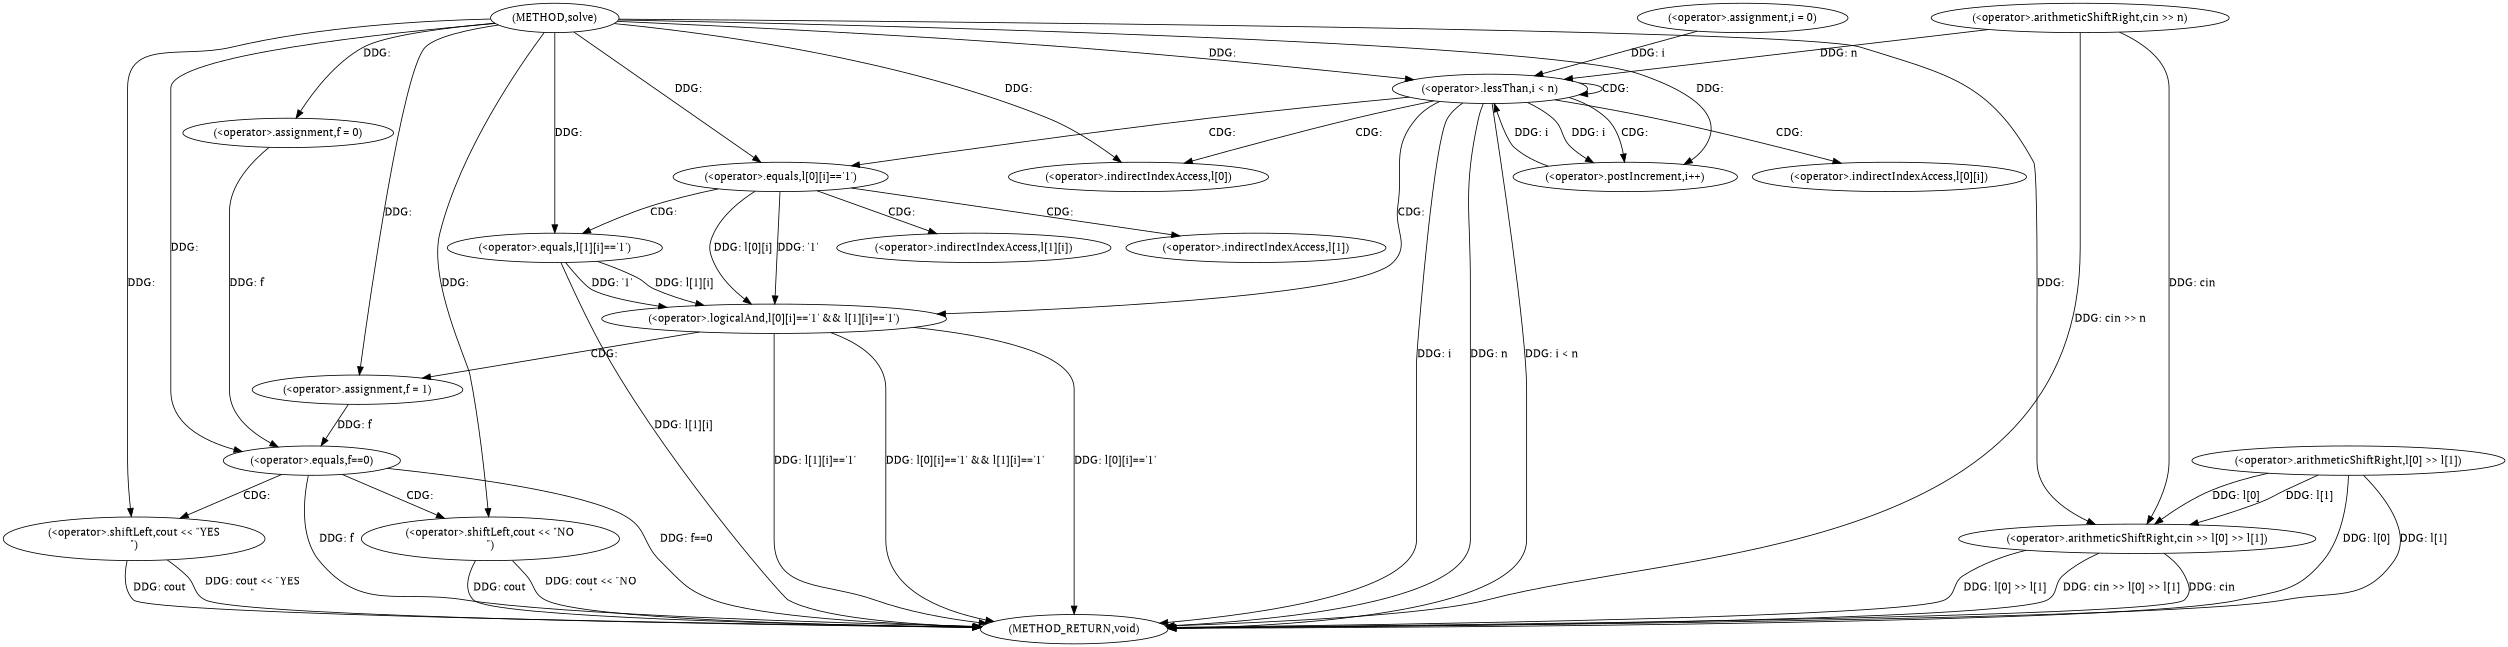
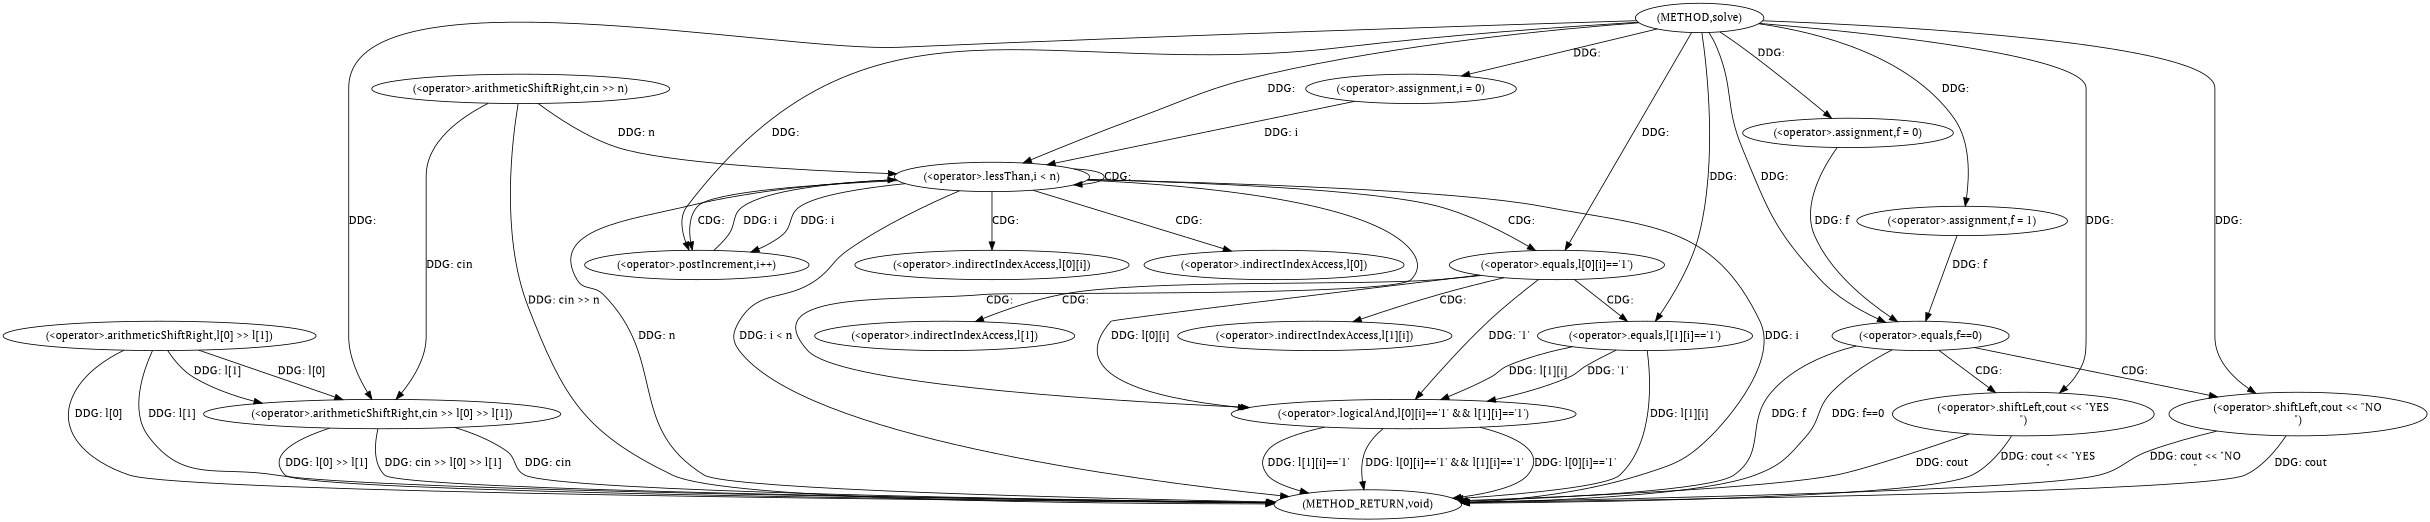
edge "(METHOD,solve)" -> "(<operator>.indirectIndexAccess,l[0])": now "(METHOD,solve)" -> "(<operator>.assignment,i = 0)"
edge "(<operator>.logicalAnd,l[0][i]=='1' && l[1][i]=='1')" -> "(<operator>.assignment,f = 1)": removed, label "CDG:"
